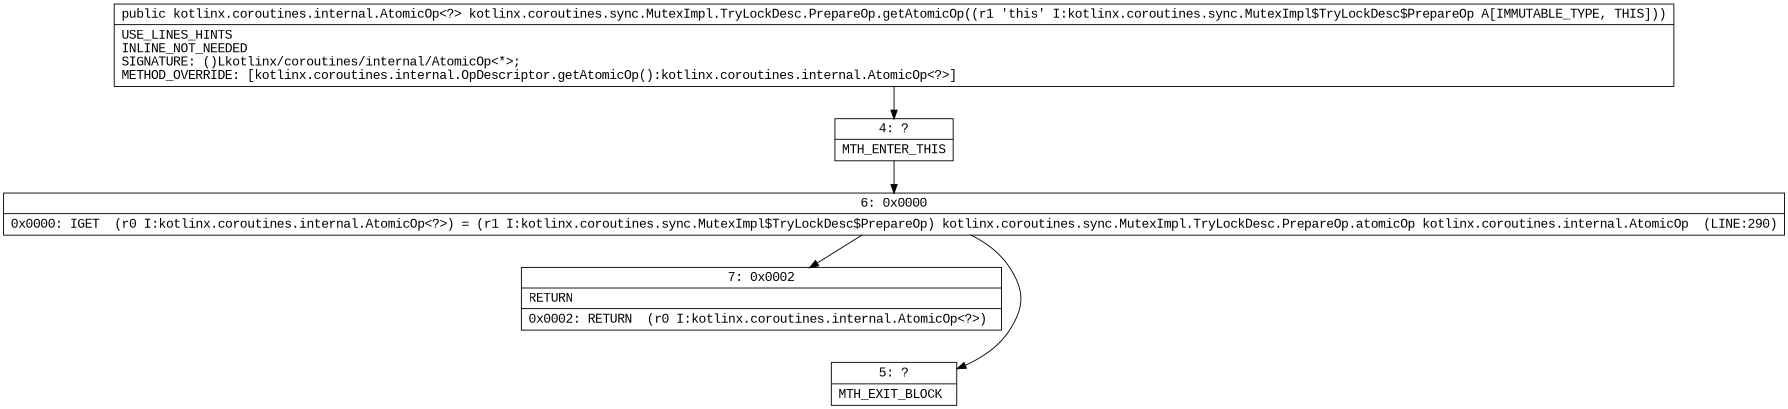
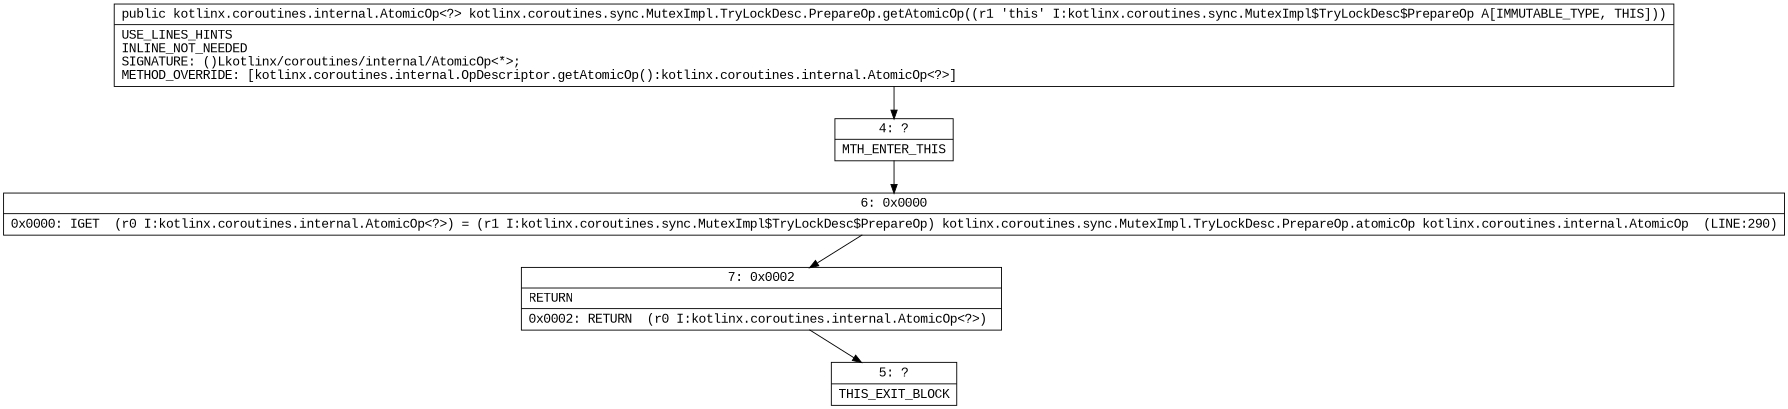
edge "6: 0x0000" -> "5: ?": now "7: 0x0002" -> "5: ?"
node "5: ?": text "MTH_EXIT_BLOCK" -> "THIS_EXIT_BLOCK"
